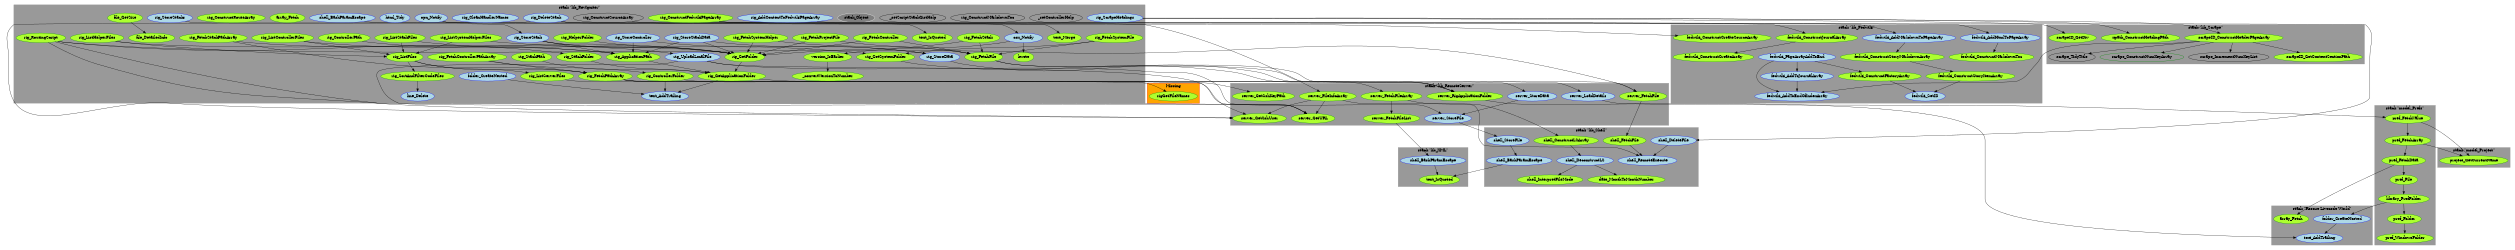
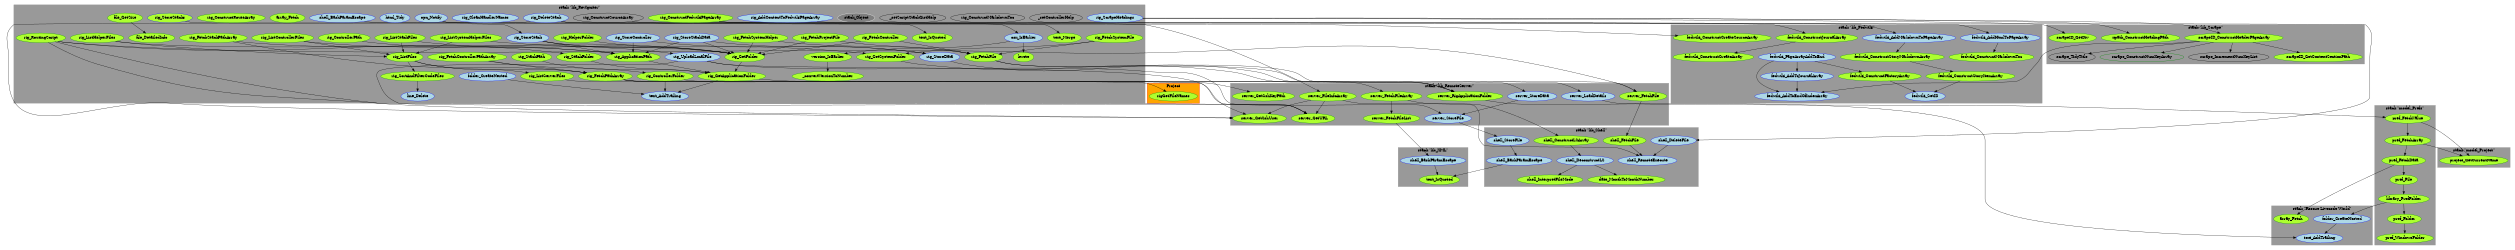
node "rig_StoreStacks": fillcolor LightBlue -> GreenYellow
node "rig_FetchStack": removed
node "osx_Notify": label "osx_Notify" -> "osx_IsEarlier"
cluster "Missing": label "Missing" -> "Project"
